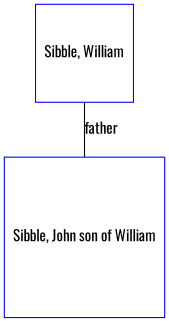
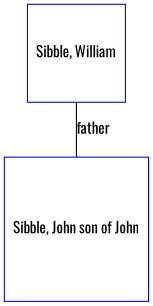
node "Sibble, John son of William": label "Sibble, John son of William" -> "Sibble, John son of John"
